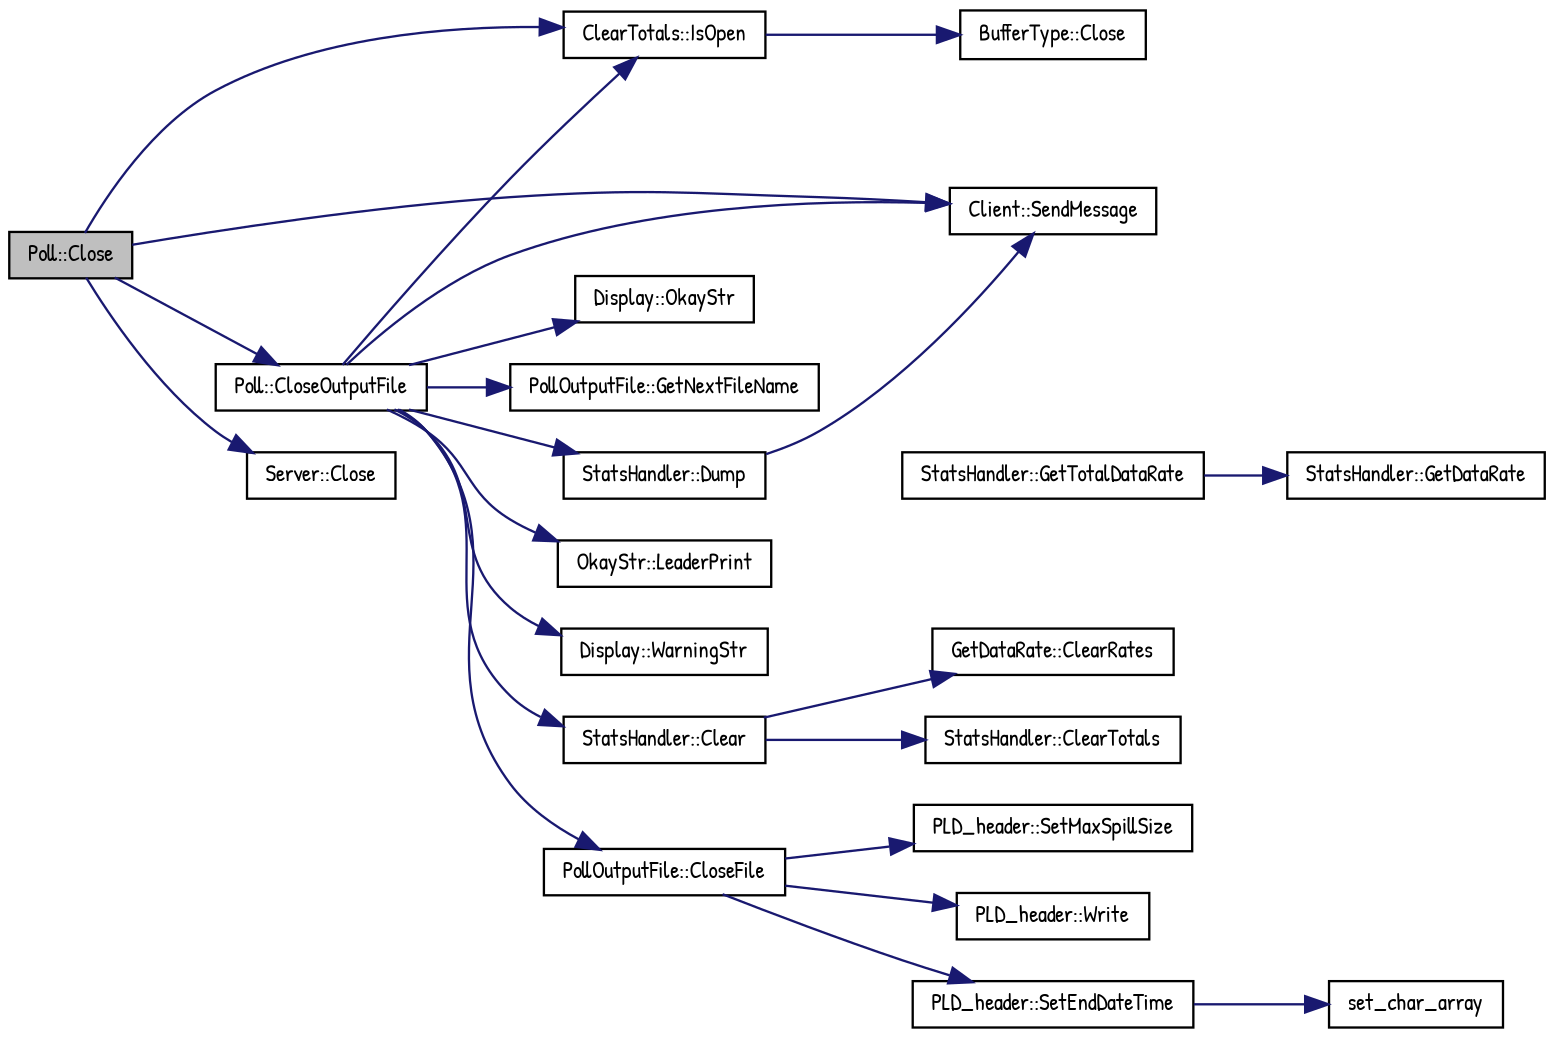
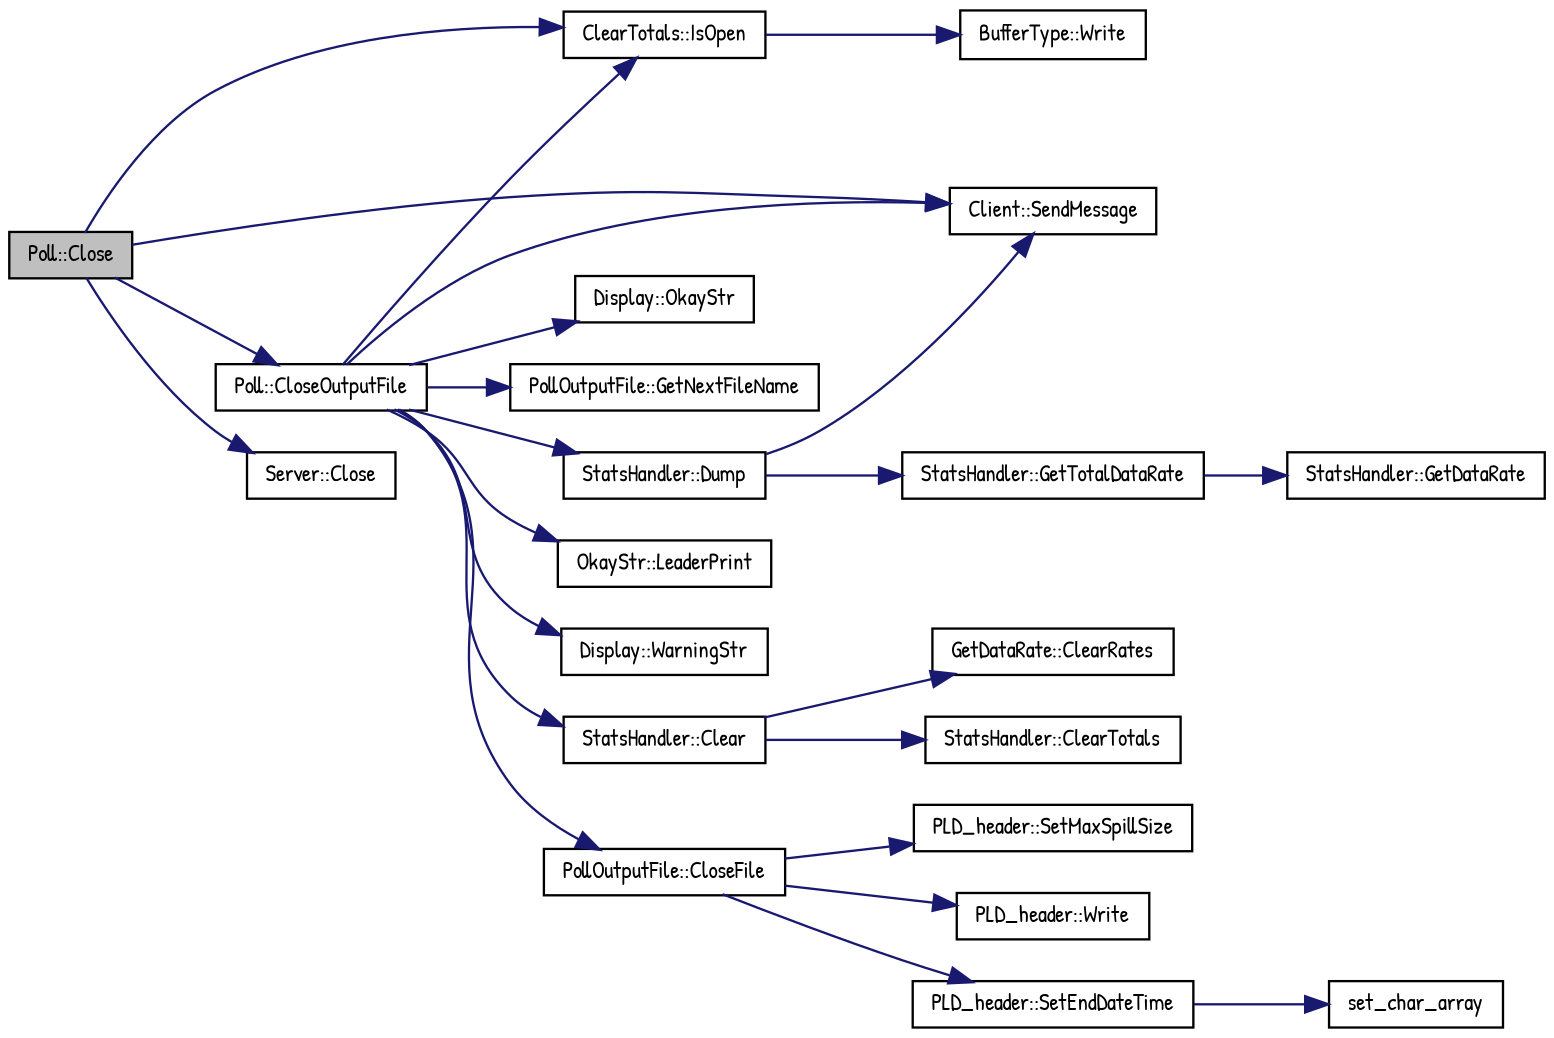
node "BufferType::Close": label "BufferType::Close" -> "BufferType::Write"
edge "StatsHandler::Dump" -> "StatsHandler::GetTotalDataRate": added
